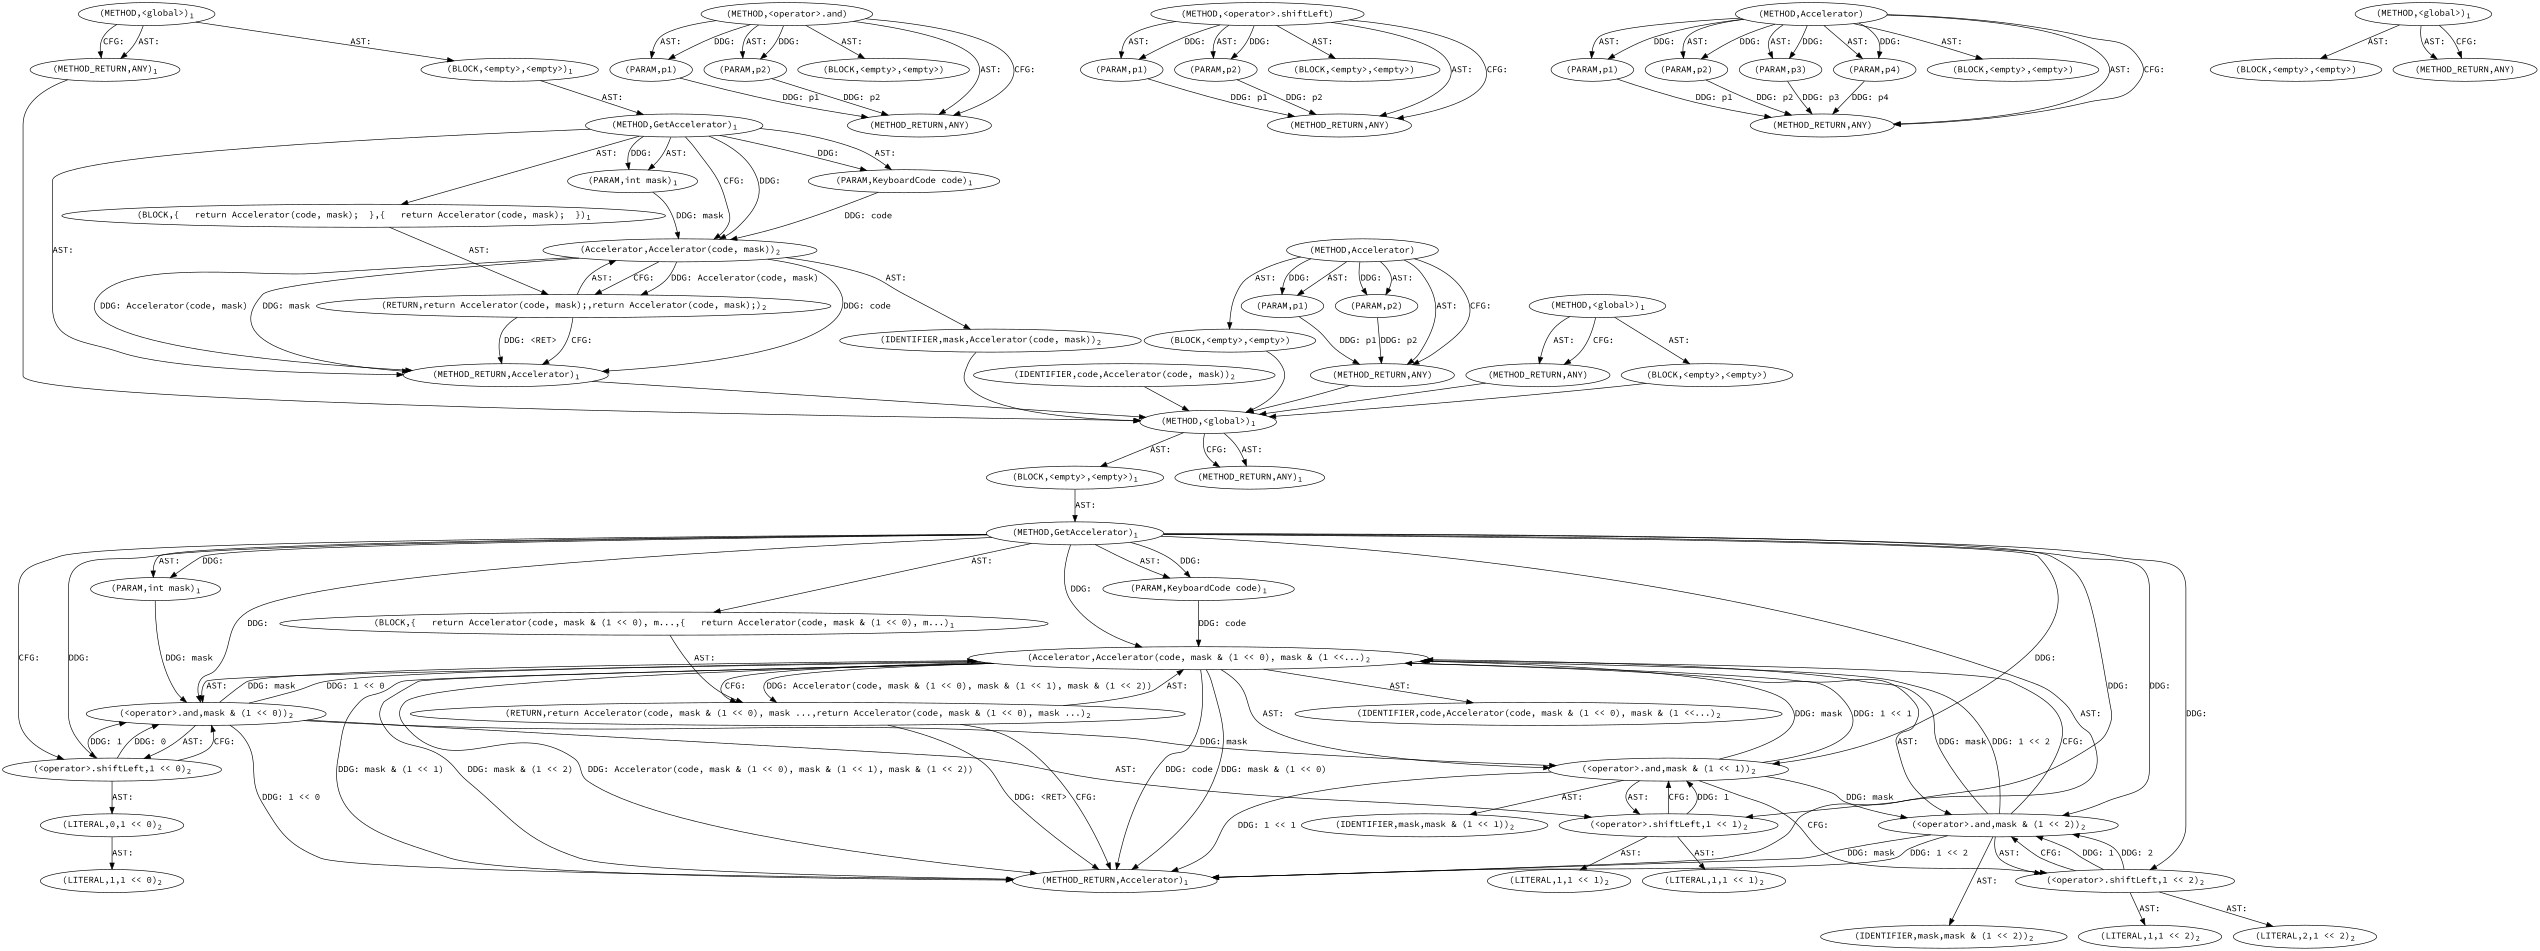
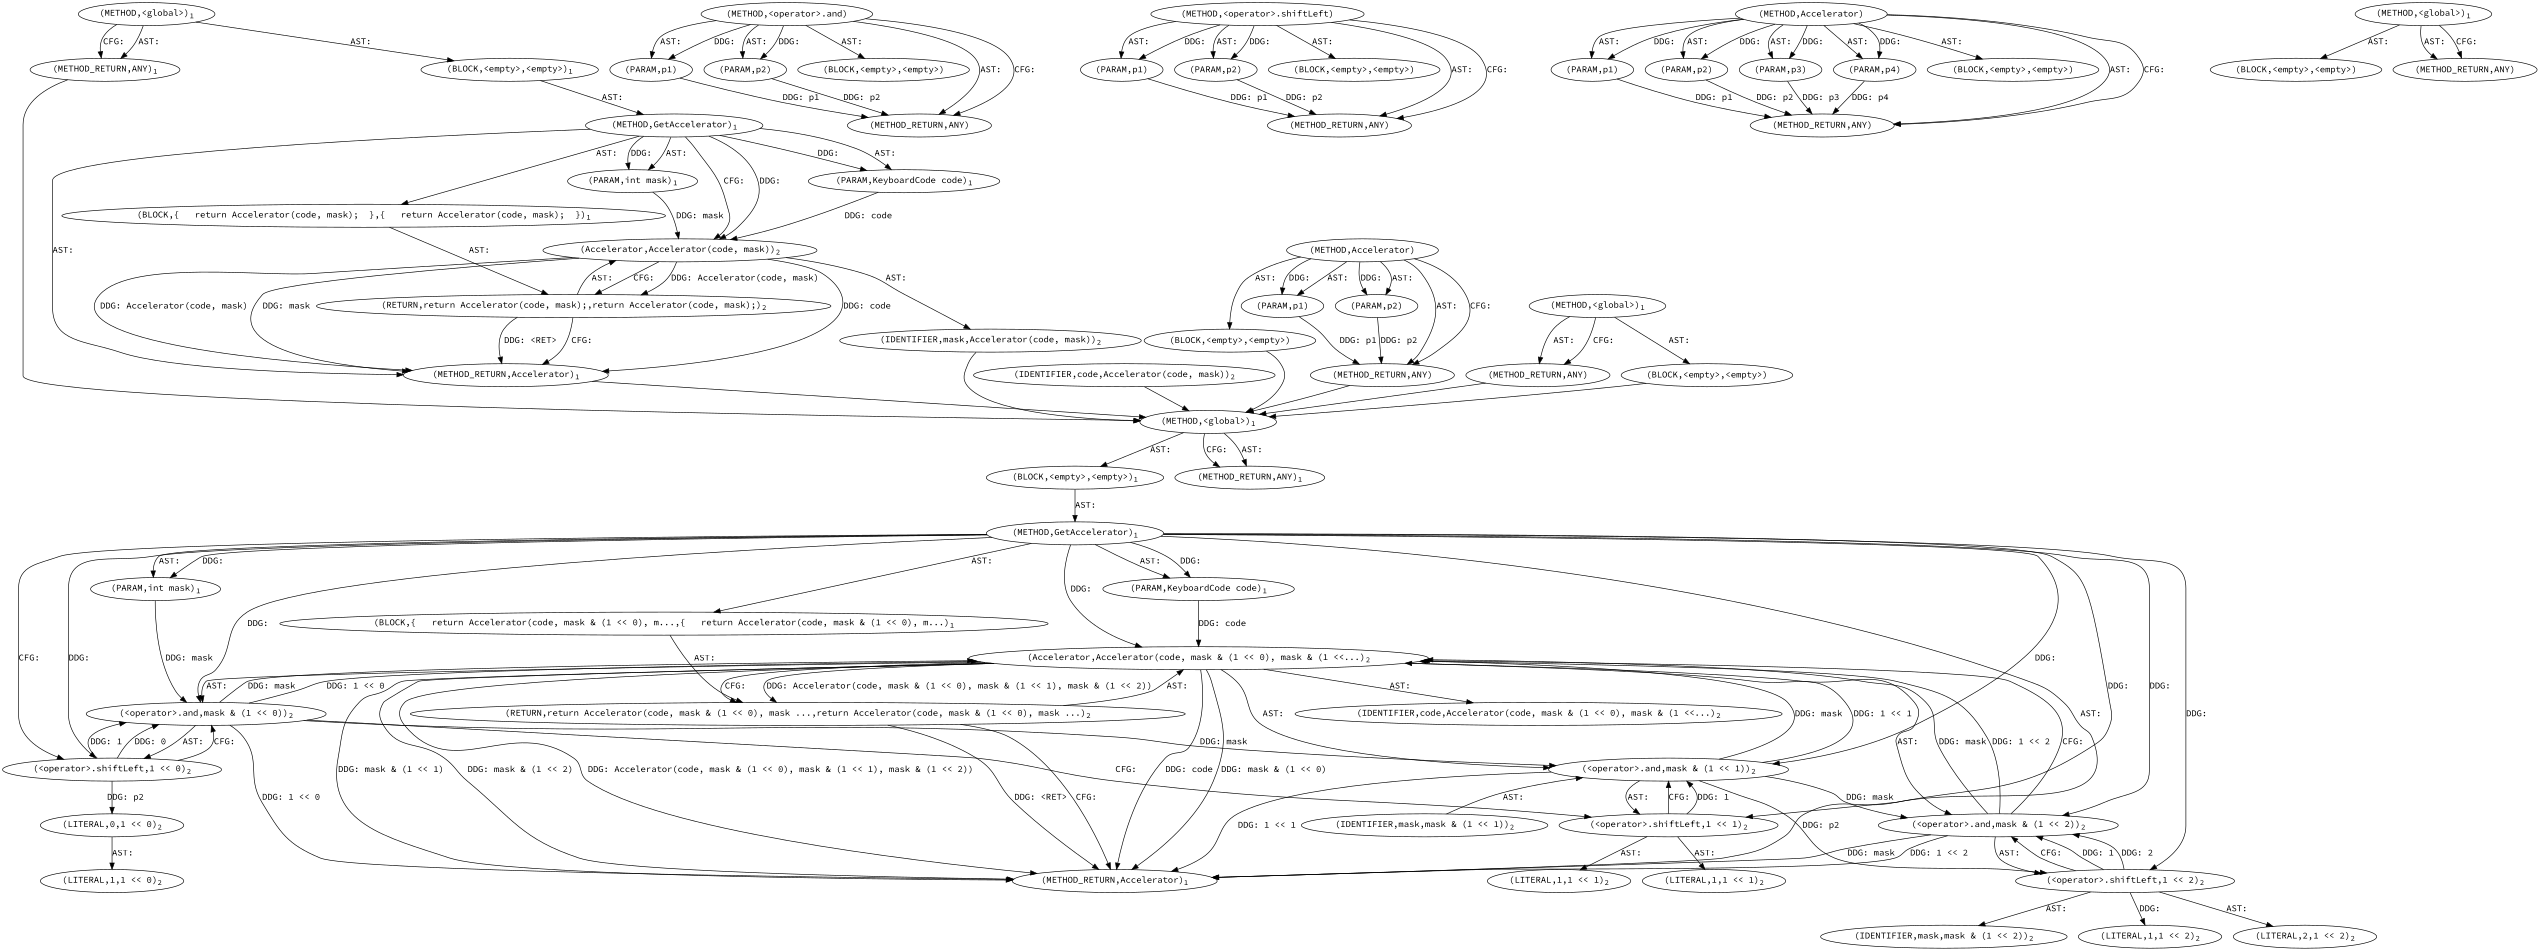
edge "(<operator>.and,mask & (1 << 0))" -> "(<operator>.shiftLeft,1 << 1)": label "AST: " -> "CFG: "
edge "(<operator>.shiftLeft,1 << 0)" -> "(LITERAL,0,1 << 0)": label "AST: " -> "DDG: p2"
edge "(<operator>.and,mask & (1 << 1))" -> "(IDENTIFIER,mask,mask & (1 << 1))": reversed
edge "(<operator>.and,mask & (1 << 1))" -> "(<operator>.shiftLeft,1 << 2)": label "CFG: " -> "DDG: p2"
edge "(<operator>.and,mask & (1 << 2))" -> "(IDENTIFIER,mask,mask & (1 << 2))": now "(<operator>.shiftLeft,1 << 2)" -> "(IDENTIFIER,mask,mask & (1 << 2))"
edge "(<operator>.shiftLeft,1 << 2)" -> "(LITERAL,1,1 << 2)": label "AST: " -> "DDG: "
